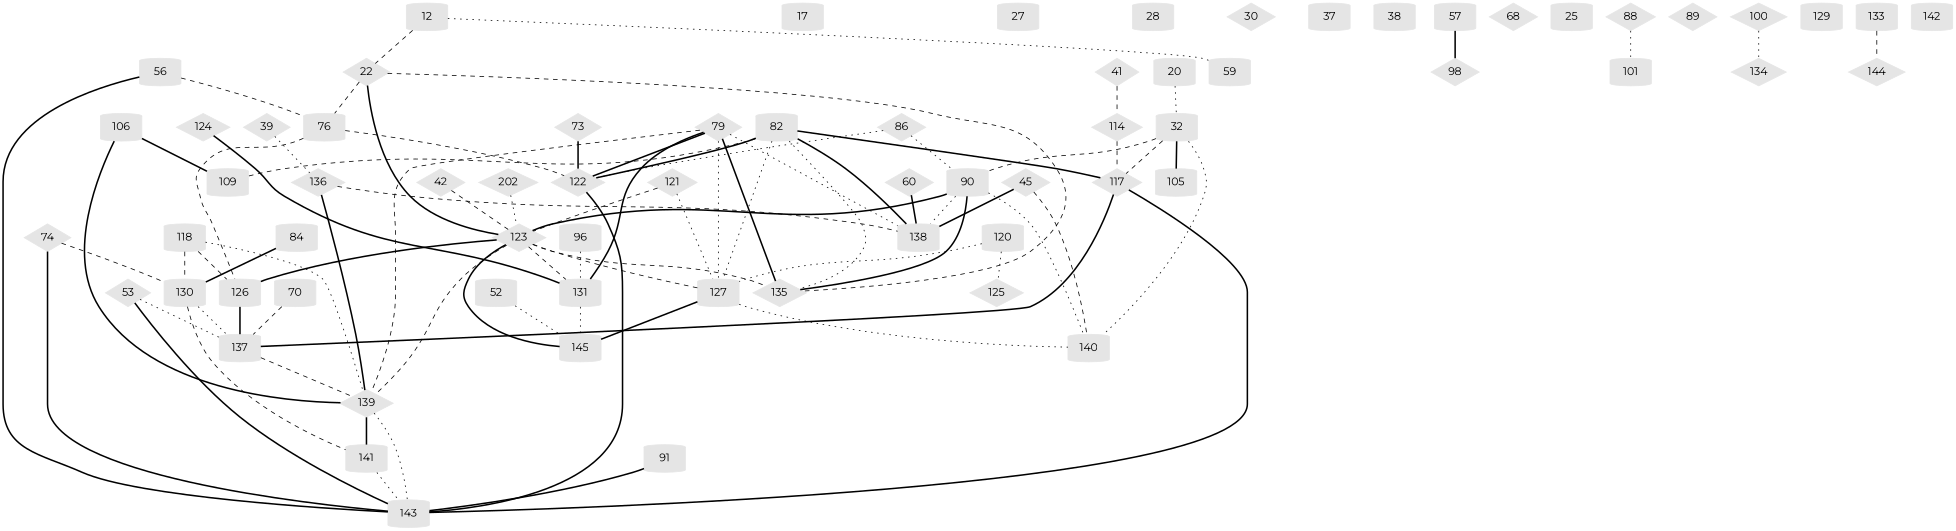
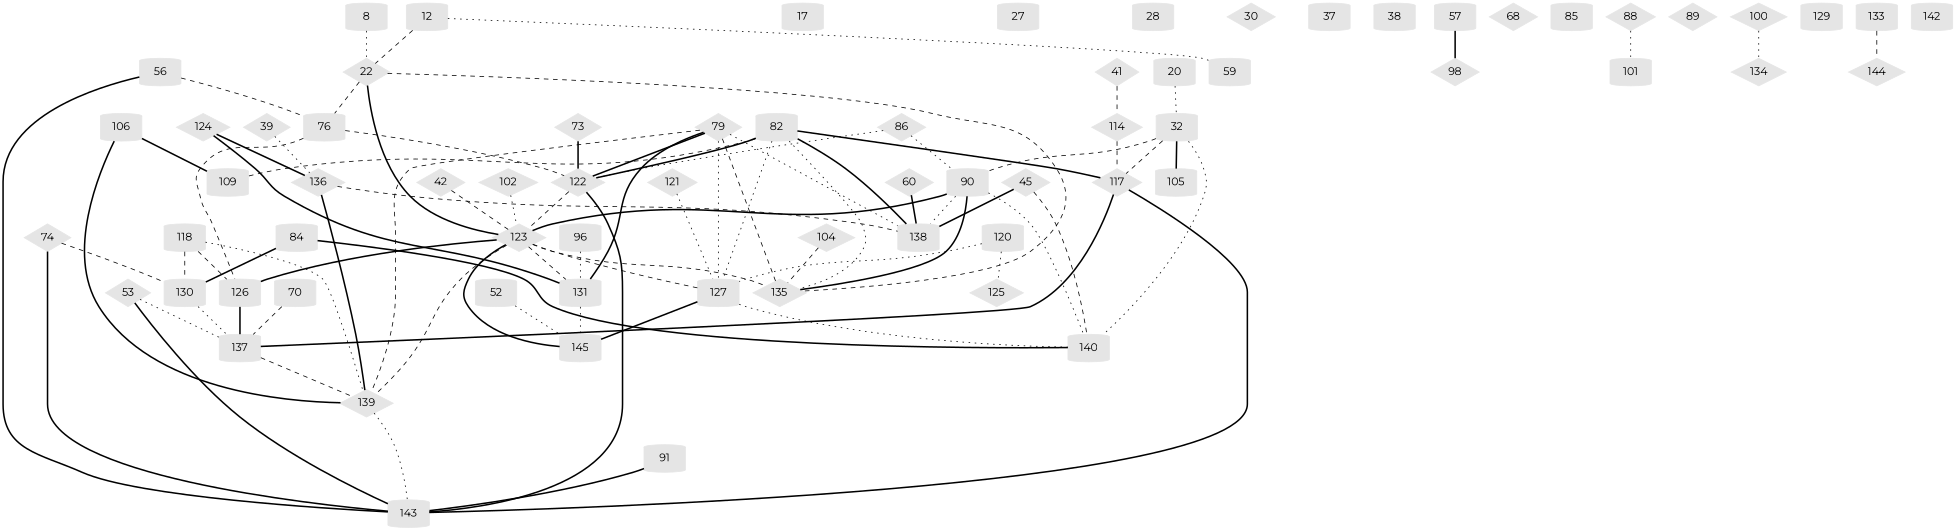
node "8": added
node "25": label "25" -> "85"
edge "124" -- "136": added
node "202": label "202" -> "102"
edge "79" -- "135": style bold -> dashed
edge "121" -- "123": now "122" -- "123"
node "104": added
edge "84" -- "140": added
node "141": removed
